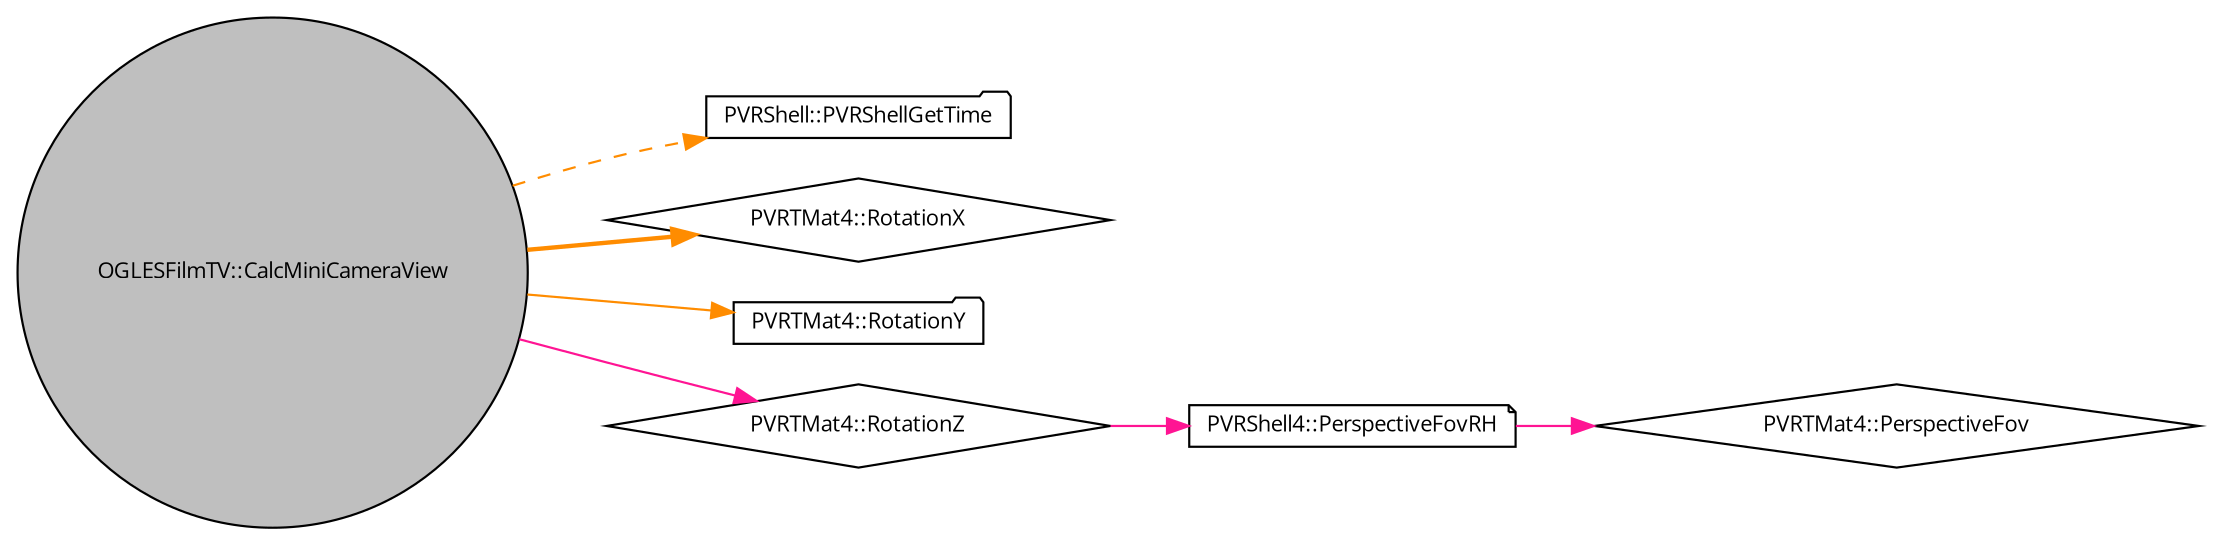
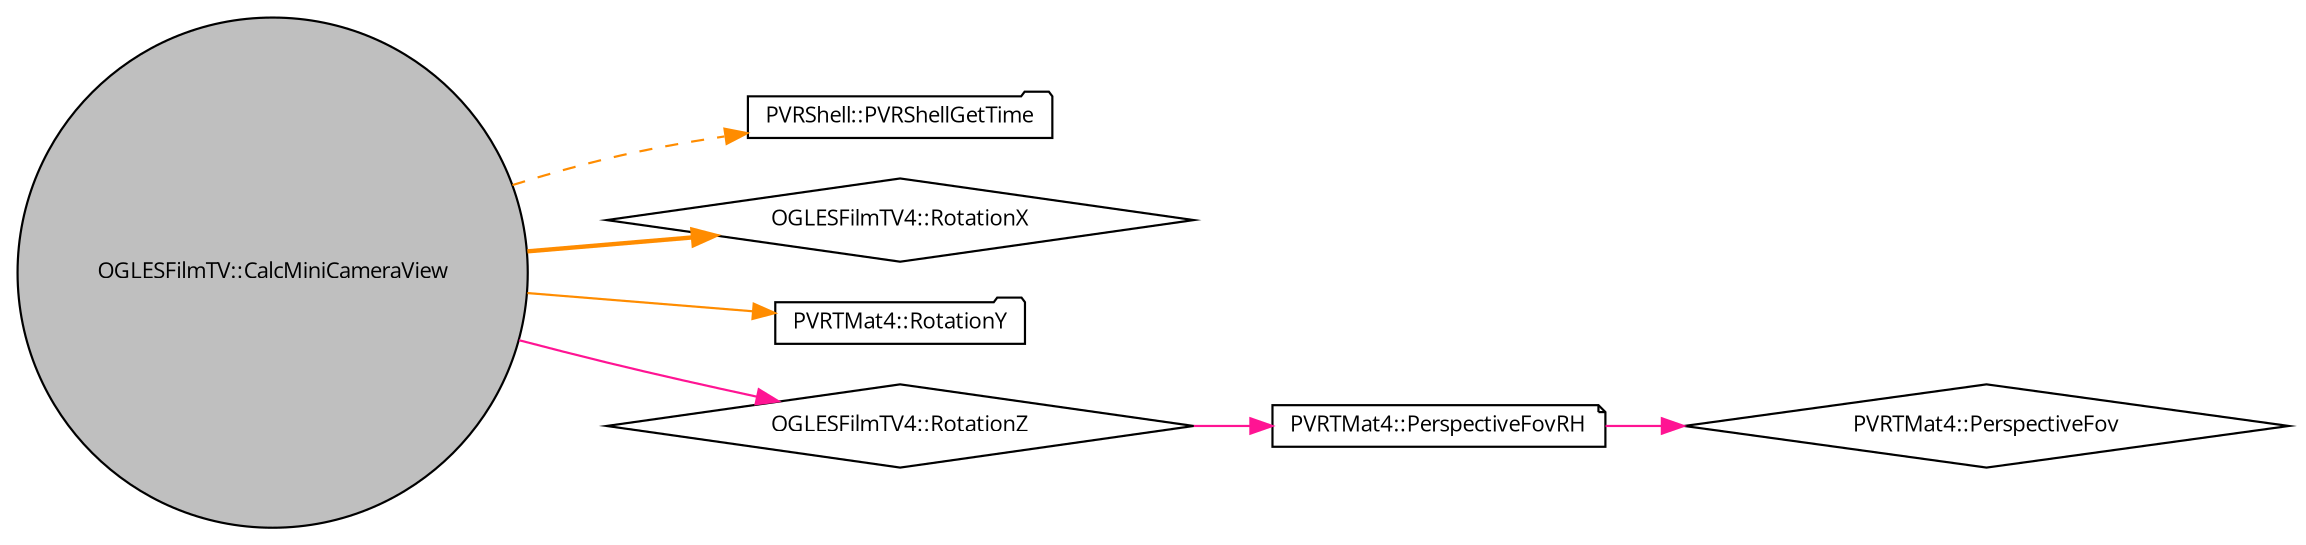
node "PVRTMat4::RotationX": label "PVRTMat4::RotationX" -> "OGLESFilmTV4::RotationX"
node "PVRTMat4::RotationZ": label "PVRTMat4::RotationZ" -> "OGLESFilmTV4::RotationZ"
node "PVRShell4::PerspectiveFovRH": label "PVRShell4::PerspectiveFovRH" -> "PVRTMat4::PerspectiveFovRH"
